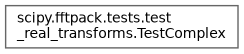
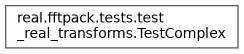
node "scipy.fftpack.tests.test _real_transforms.TestComplex": label "scipy.fftpack.tests.test _real_transforms.TestComplex" -> "real.fftpack.tests.test _real_transforms.TestComplex"
